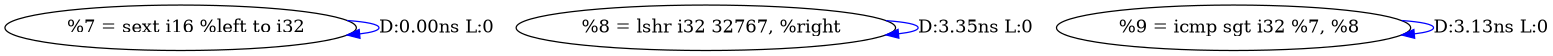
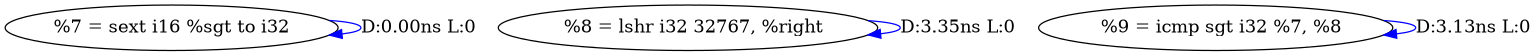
node "%7 = sext i16 %left to i32": label "%7 = sext i16 %left to i32" -> "%7 = sext i16 %sgt to i32"
